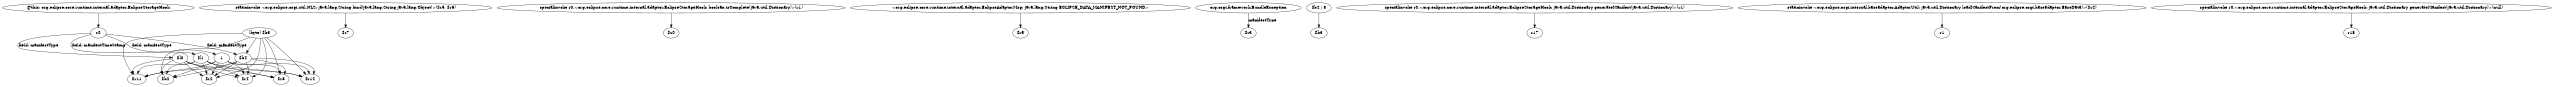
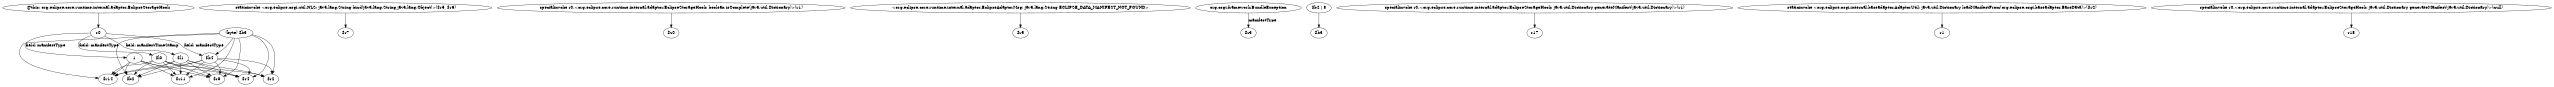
edge "1" -> "$r2": removed
